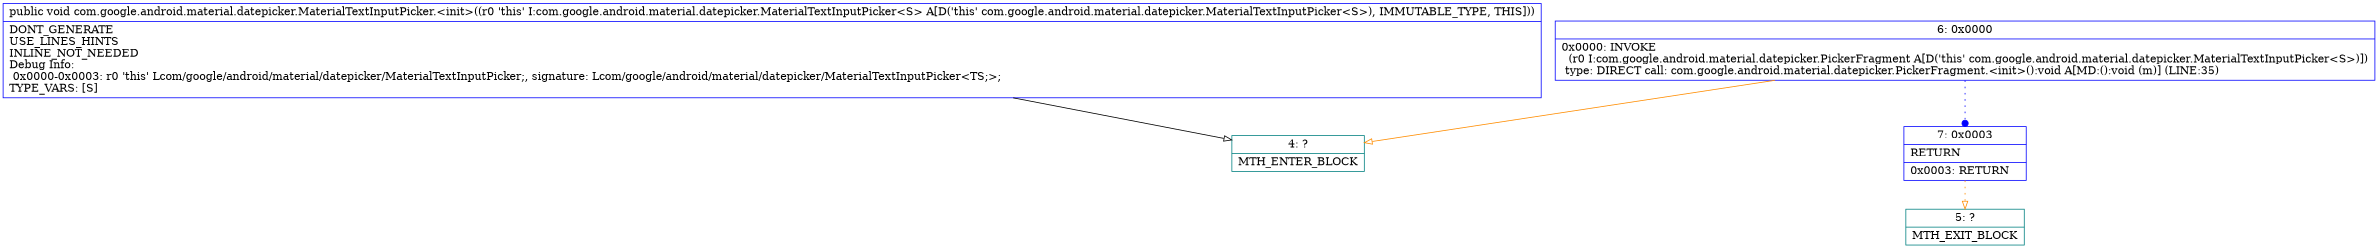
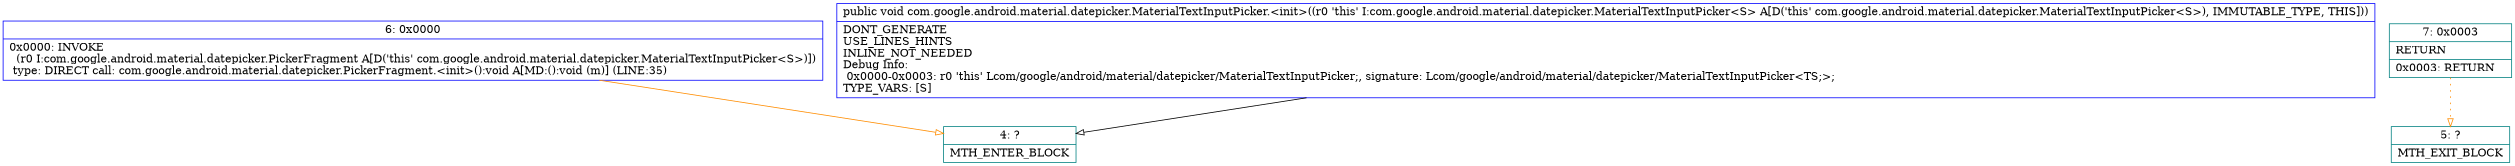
edge "6: 0x0000" -> "7: 0x0003": removed
node "7: 0x0003": color blue -> teal
